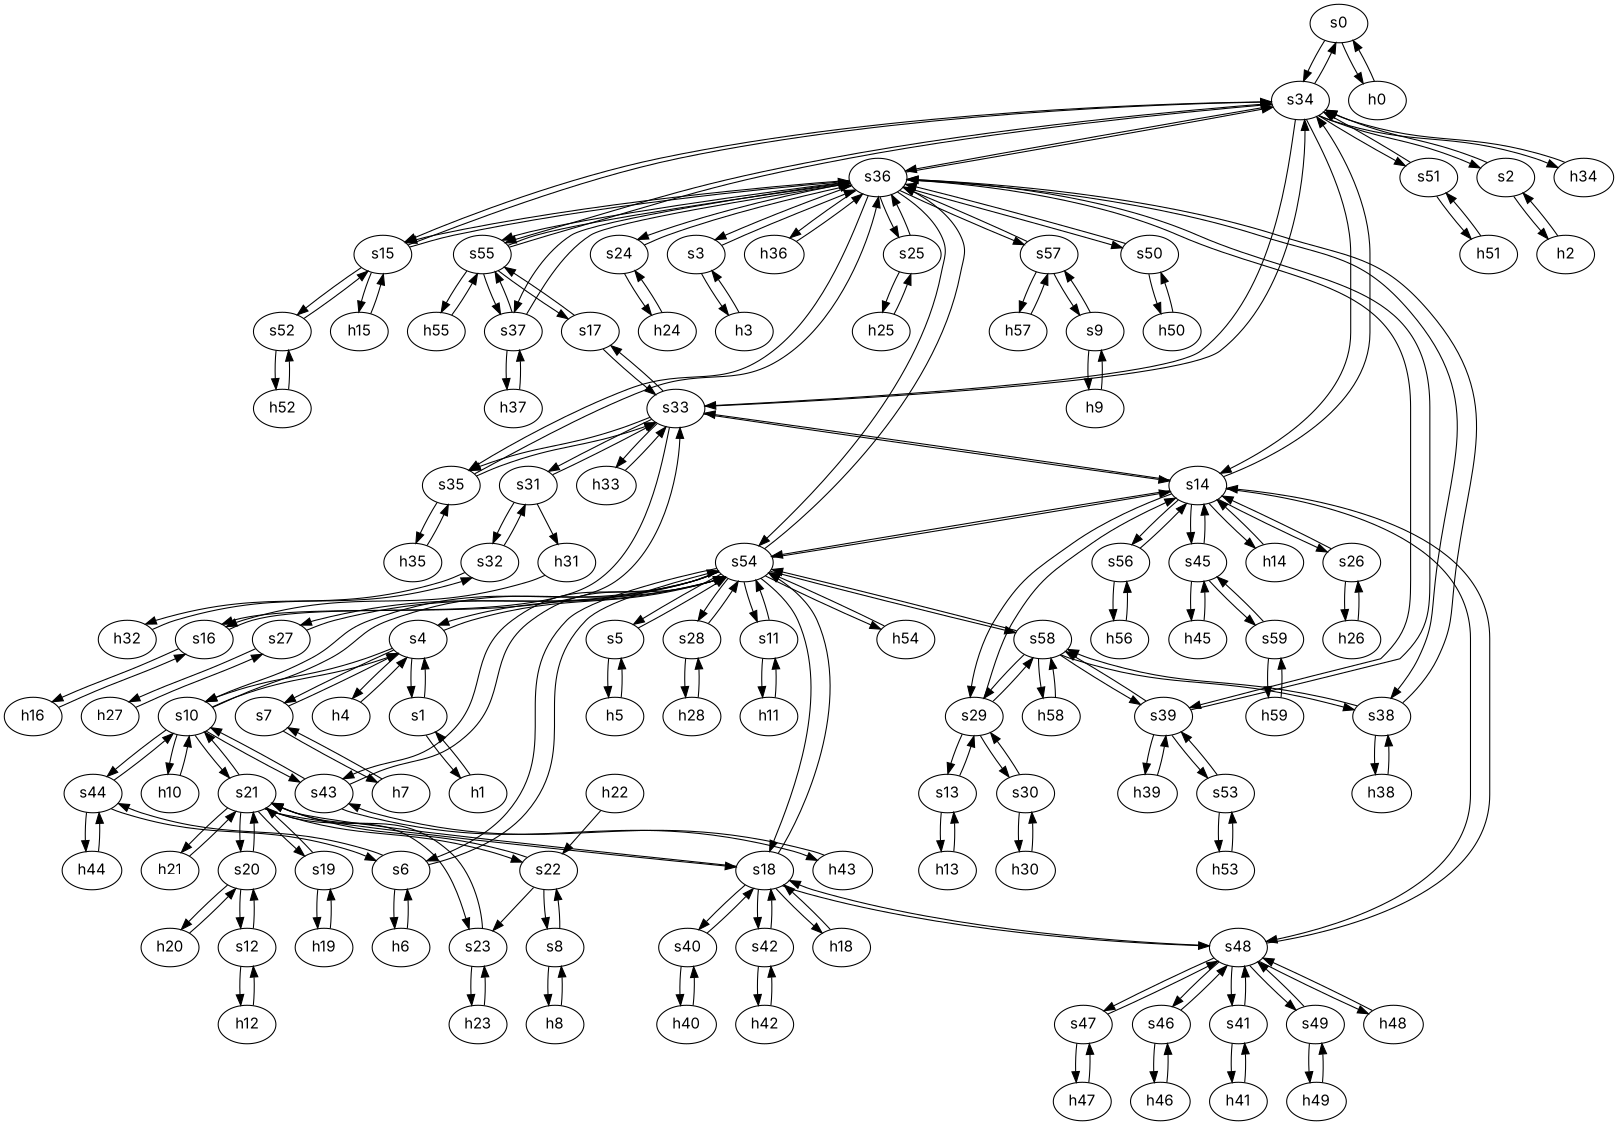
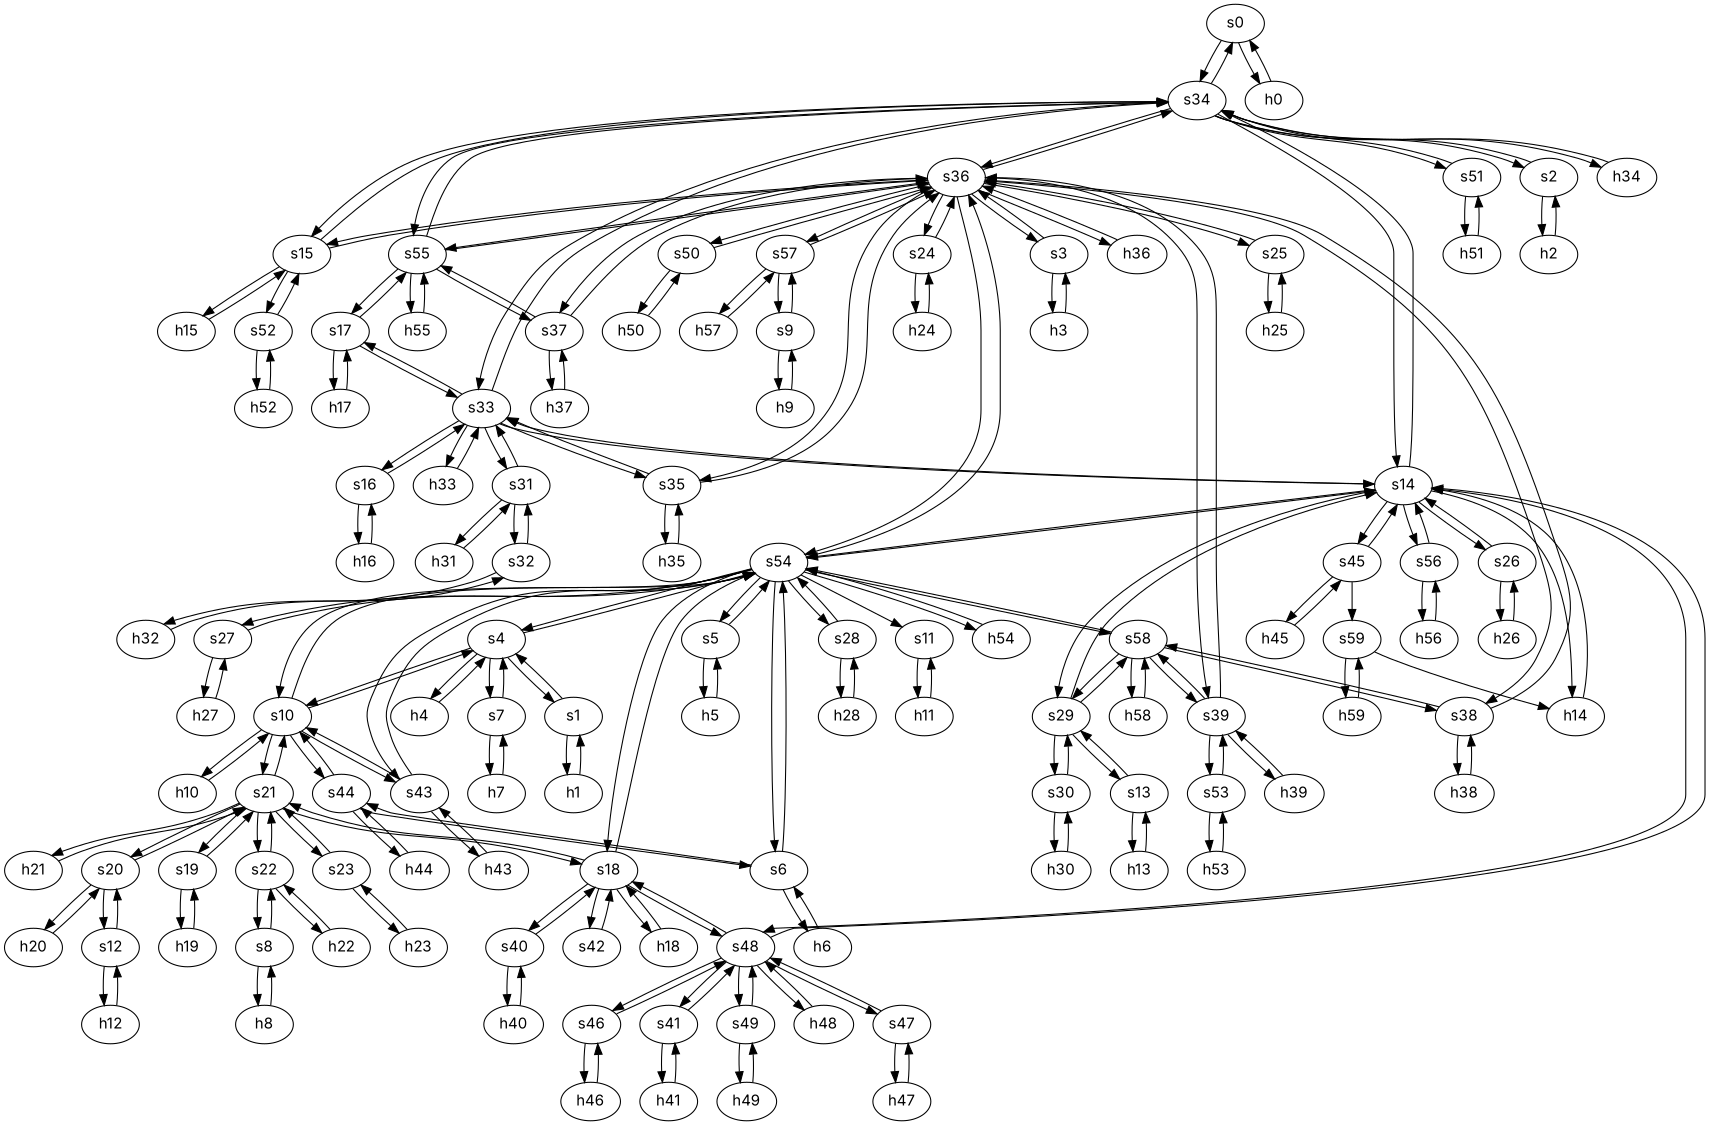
node "h17": added
edge "h31" -> "s16": now "h31" -> "s31"
edge "s59" -> "s45": now "s59" -> "h14"
edge "s11" -> "s54": removed
edge "s22" -> "s23": now "s22" -> "h22"
node "h42": removed
